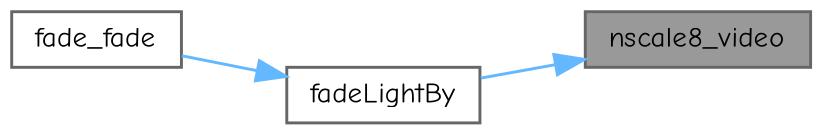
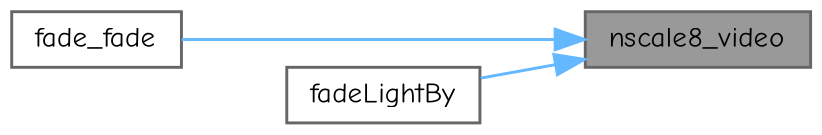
edge "fade_fade" -> "fadeLightBy": now "fade_fade" -> "nscale8_video"
